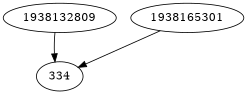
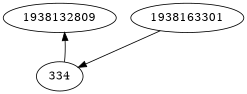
node "1938165301": label "1938165301" -> "1938163301"
edge "1938132809" -> "334": reversed
